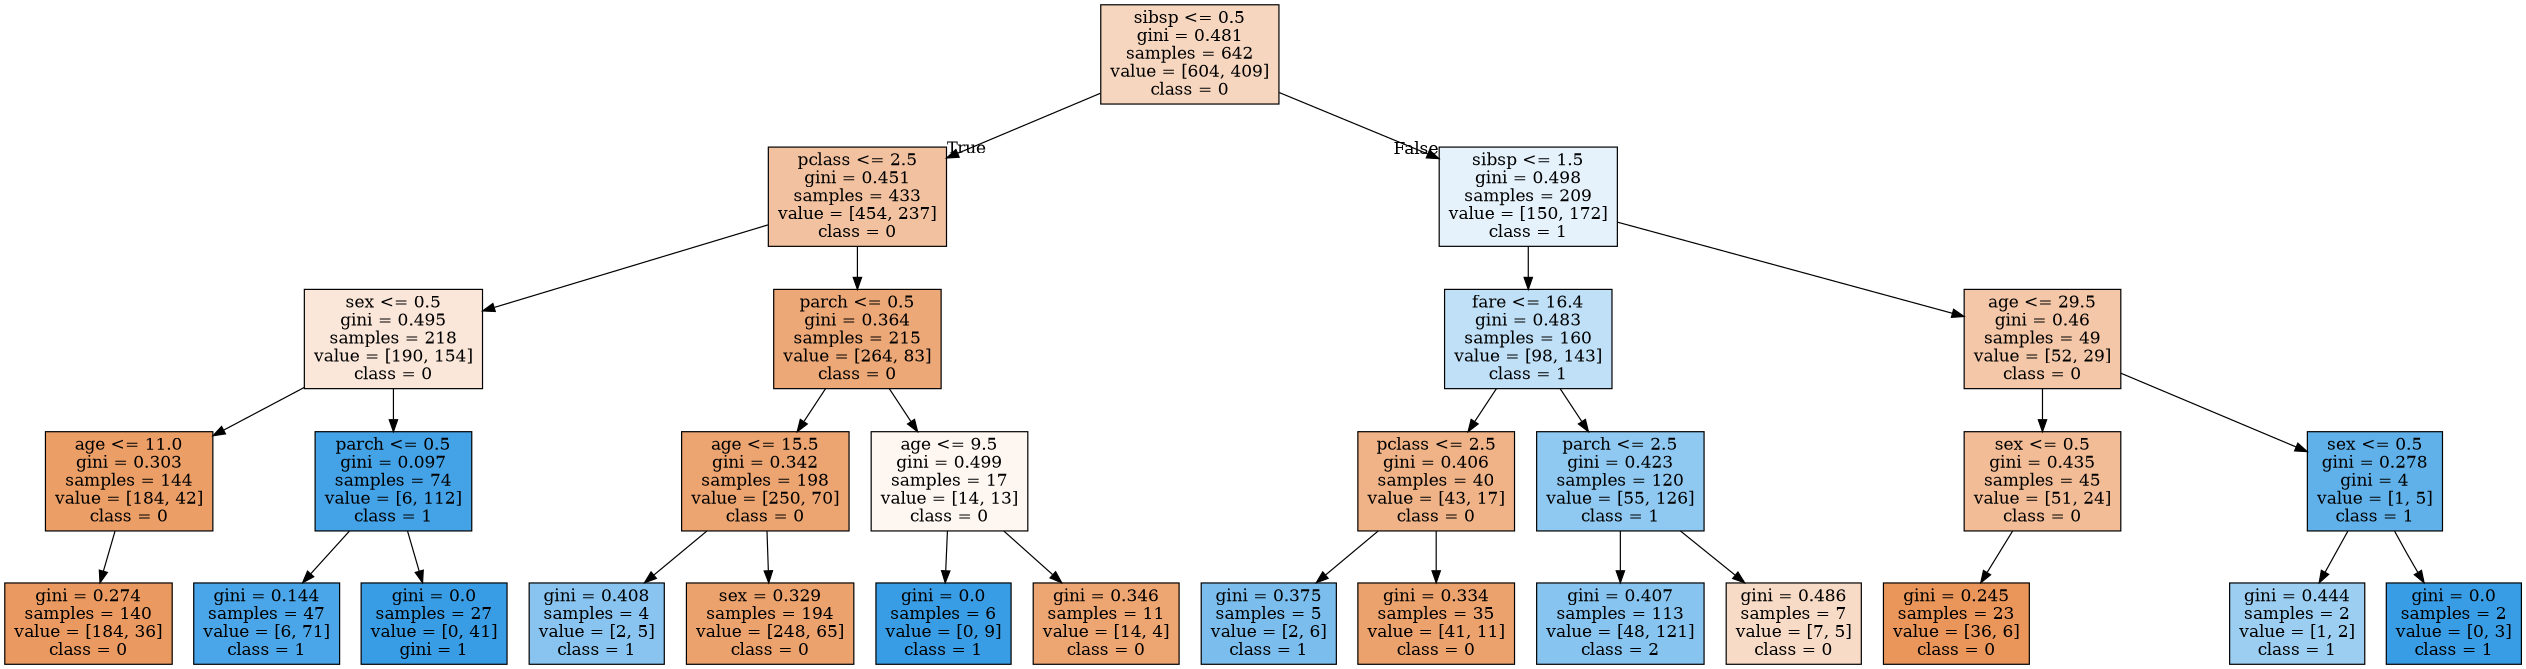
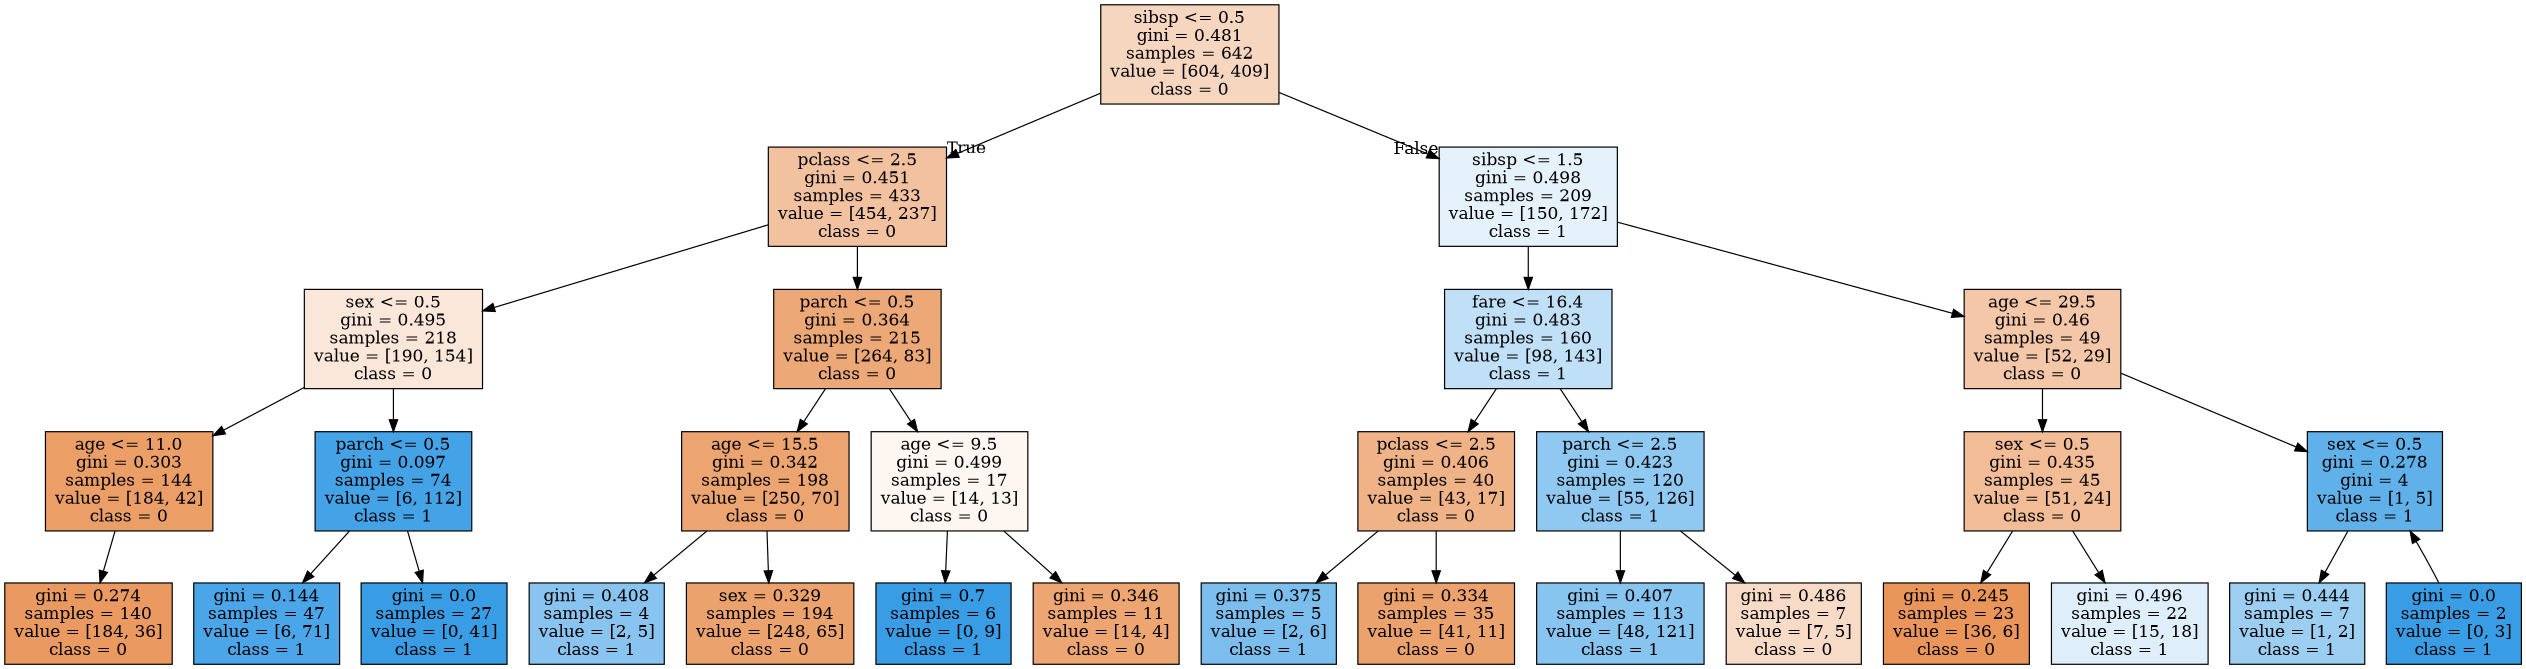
edge "sex <= 0.5 gini = 0.278 gini = 4 value = [1, 5] class = 1" -> "gini = 0.0 samples = 2 value = [0, 3] class = 1": reversed
node "gini = 0.0 samples = 27 value = [0, 41] gini = 1": label "gini = 0.0 samples = 27 value = [0, 41] gini = 1" -> "gini = 0.0 samples = 27 value = [0, 41] class = 1"
node "gini = 0.0 samples = 6 value = [0, 9] class = 1": label "gini = 0.0 samples = 6 value = [0, 9] class = 1" -> "gini = 0.7 samples = 6 value = [0, 9] class = 1"
node "gini = 0.407 samples = 113 value = [48, 121] class = 2": label "gini = 0.407 samples = 113 value = [48, 121] class = 2" -> "gini = 0.407 samples = 113 value = [48, 121] class = 1"
node "gini = 0.496 samples = 22 value = [15, 18] class = 1": added
node "gini = 0.444 samples = 2 value = [1, 2] class = 1": label "gini = 0.444 samples = 2 value = [1, 2] class = 1" -> "gini = 0.444 samples = 7 value = [1, 2] class = 1"
